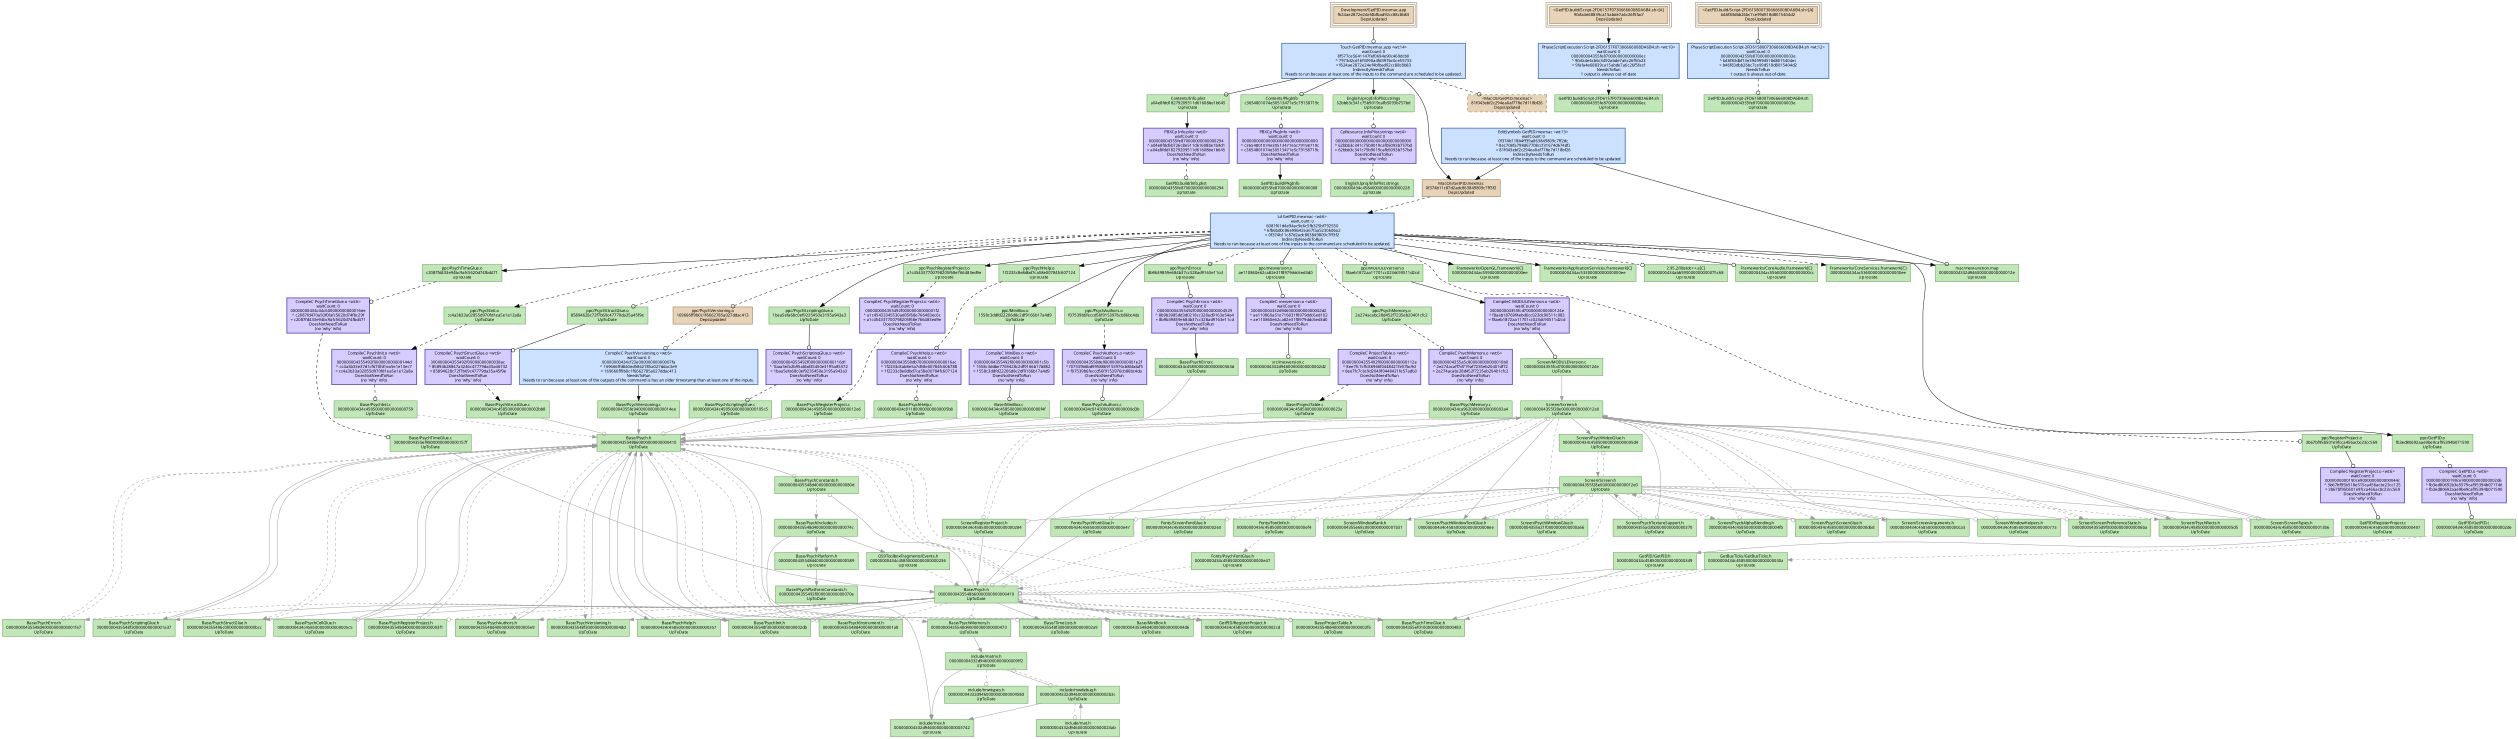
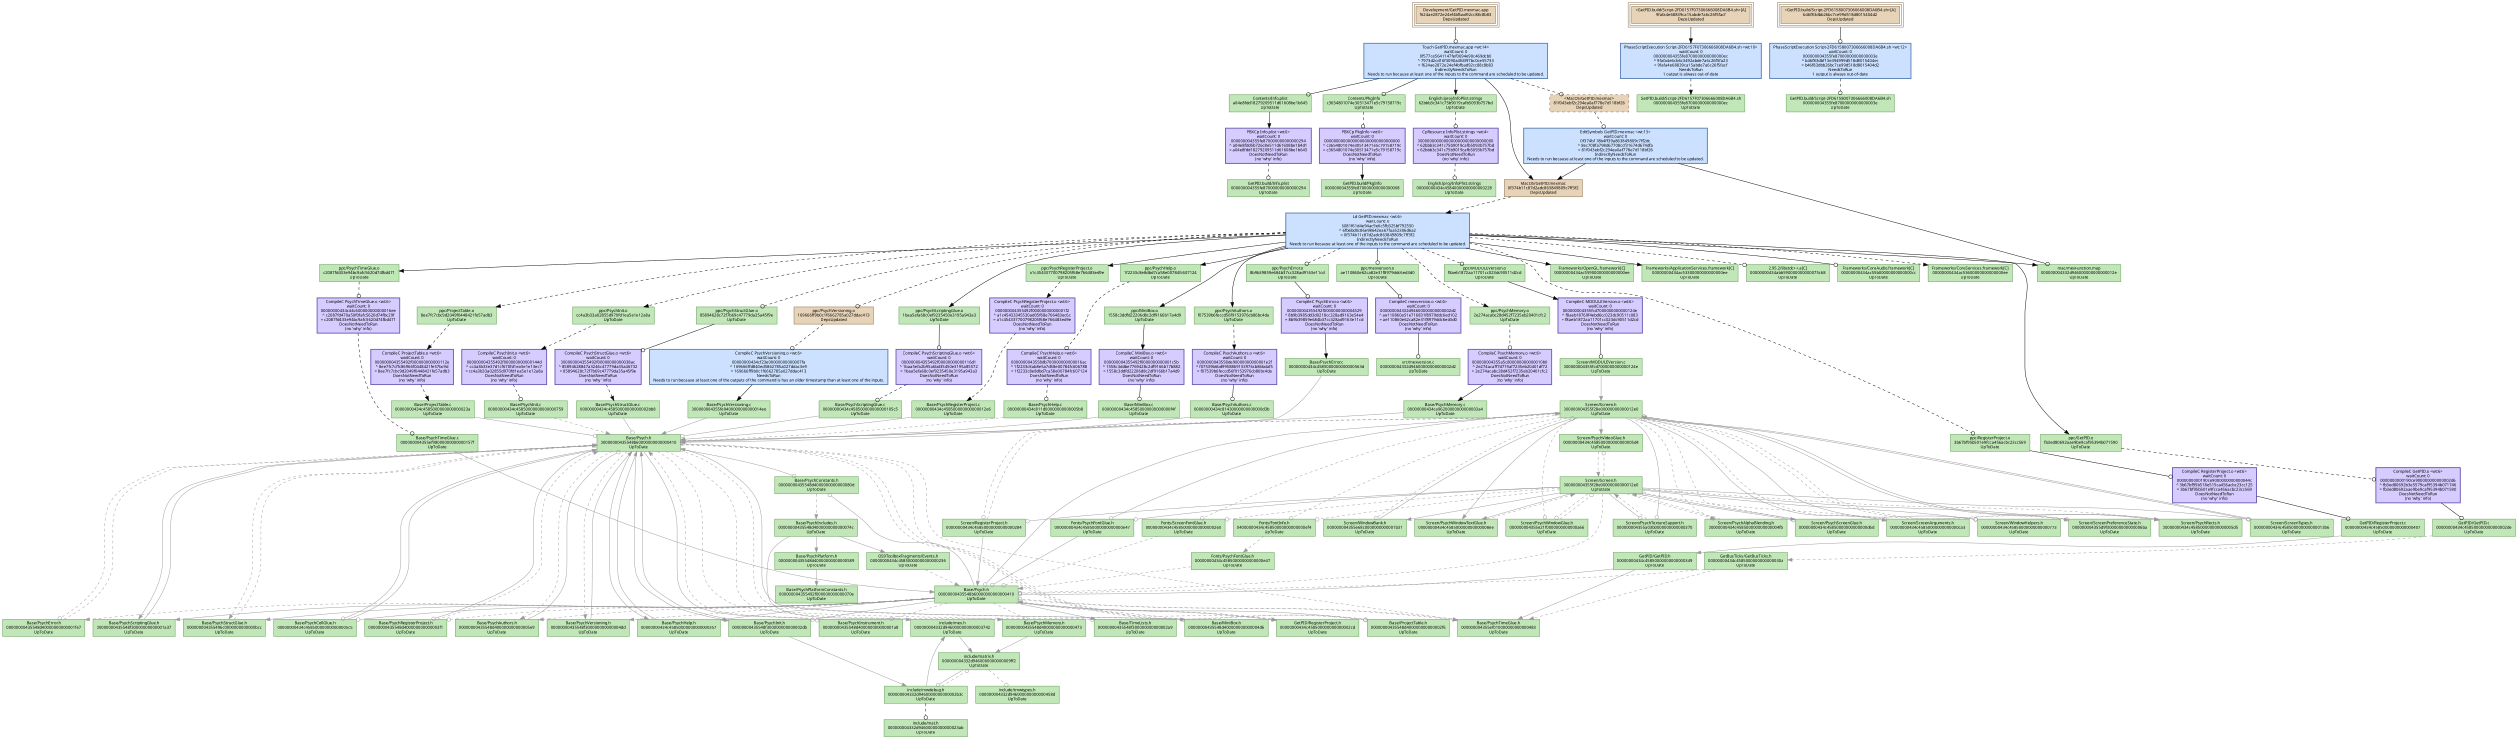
node "ppc/ProjectTable.o 8ee7fc7cbc9d2049f0448421fe57adb3 UpToDate": added
node "Fonts/FontInfo.h 00000000434c45850000000000000ef4 UpToDate": label "Fonts/FontInfo.h 00000000434c45850000000000000ef4 UpToDate" -> "Fonts/FontInfo.h 04000000434c45850000000000000ef4 UpToDate"
edge "include/matrix.h 000000004332d9460000000000009ff2 UpToDate" -> "include/mex.h 000000004332d9460000000000003742 UpToDate": reversed
edge "include/mwdebug.h 000000004332d9460000000000002b3c UpToDate" -> "include/mat.h 000000004332d94600000000000023ab UpToDate": color gray60 -> black
edge "include/mat.h 000000004332d94600000000000023ab UpToDate" -> "include/mwdebug.h 000000004332d9460000000000002b3c UpToDate": now "Base/PsychInit.h 00000000435548f300000000000002db UpToDate" -> "include/mwdebug.h 000000004332d9460000000000002b3c UpToDate"
